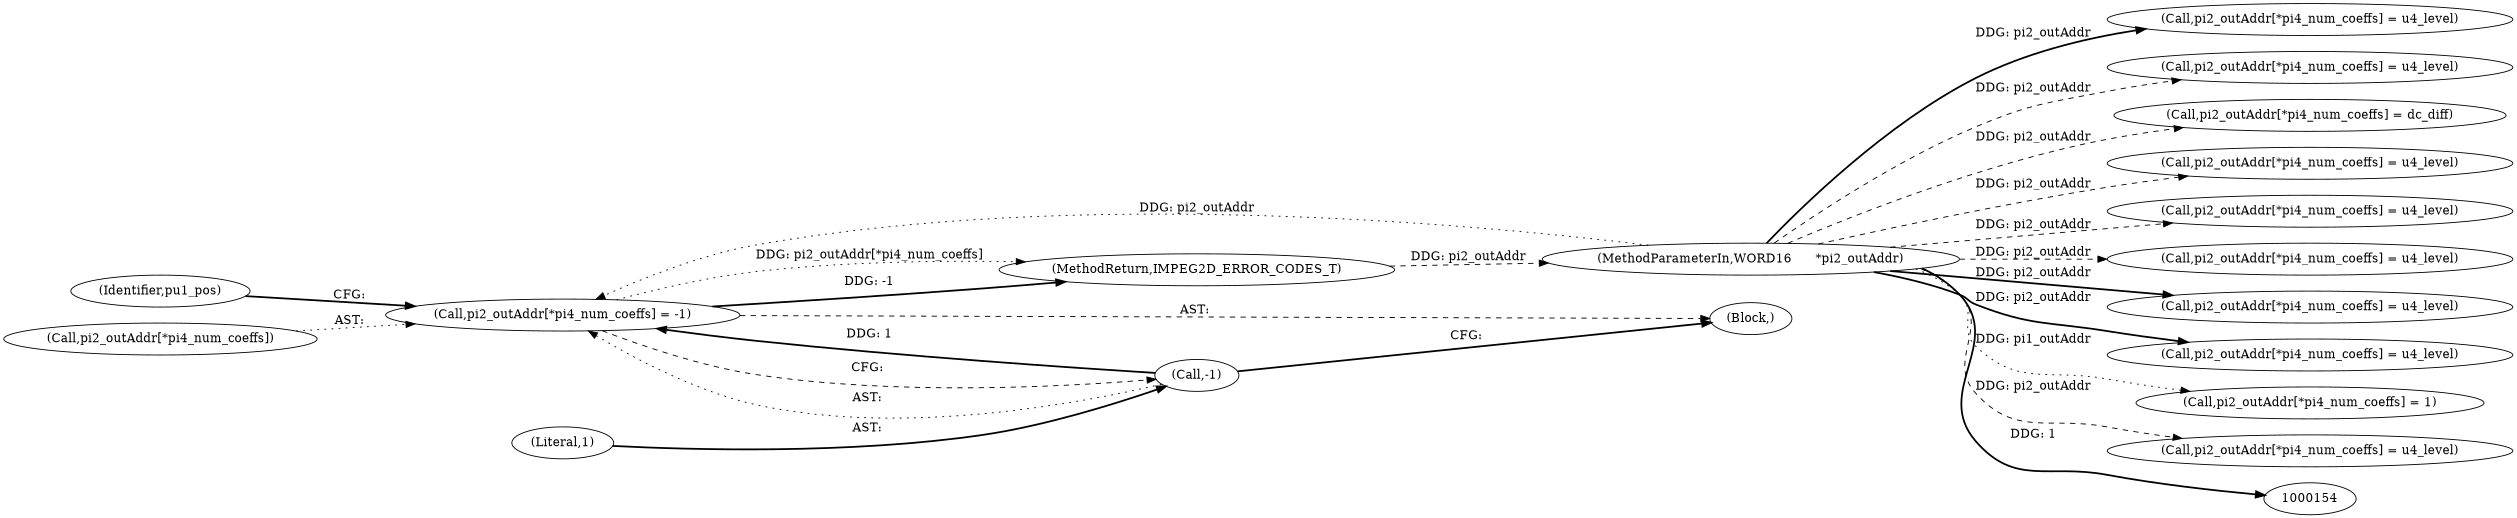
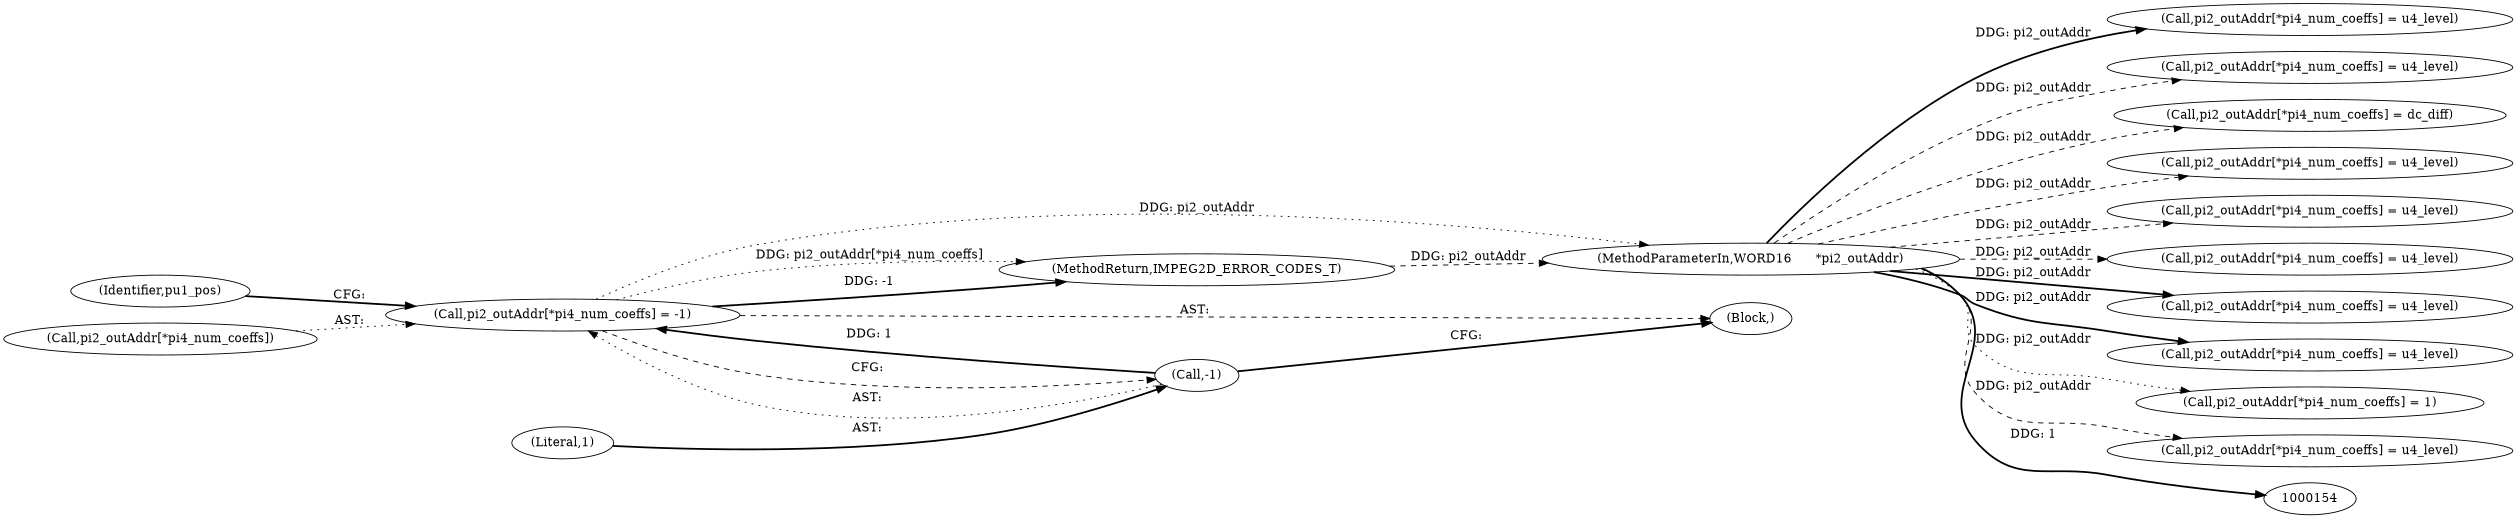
edge "(MethodParameterIn,WORD16      *pi2_outAddr)" -> "(Call,pi2_outAddr[*pi4_num_coeffs] = -1)": reversed
edge "(MethodParameterIn,WORD16      *pi2_outAddr)" -> "(Call,pi2_outAddr[*pi4_num_coeffs] = 1)": label "DDG: pi1_outAddr" -> "DDG: pi2_outAddr"
